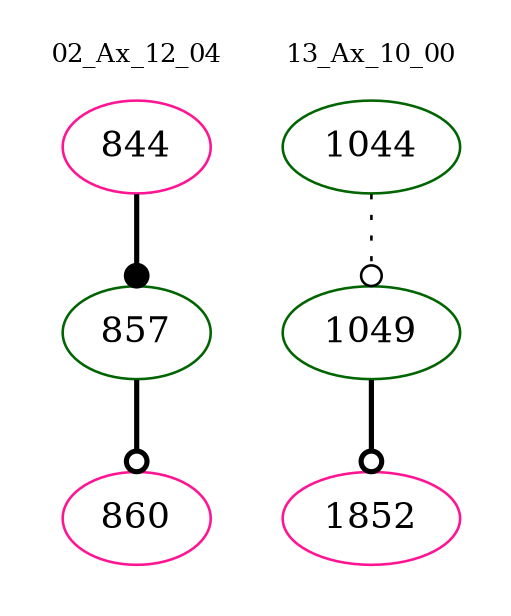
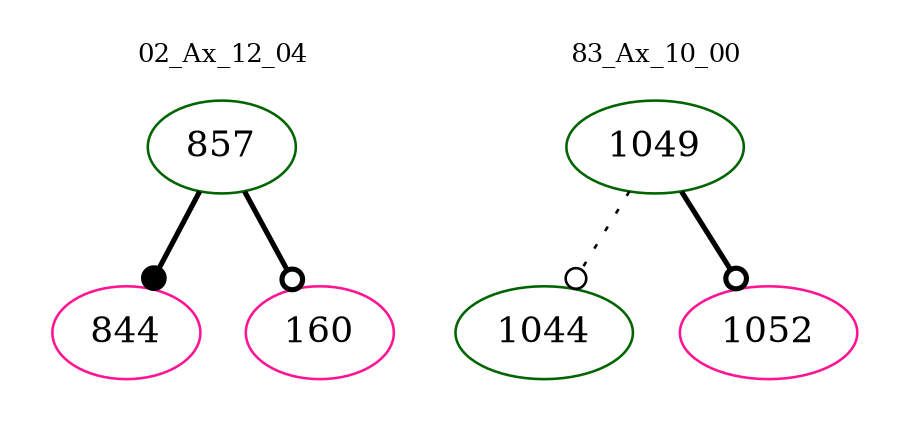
cluster "13_Ax_10_00": label "13_Ax_10_00" -> "83_Ax_10_00"
edge "844" -> "857": reversed
edge "1044" -> "1049": reversed
node "860": label "860" -> "160"
node "1852": label "1852" -> "1052"
